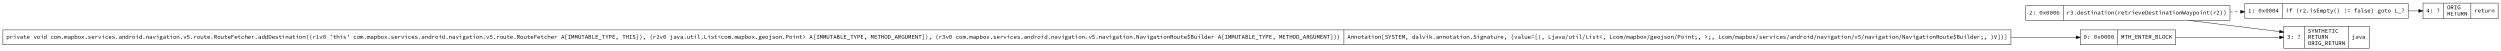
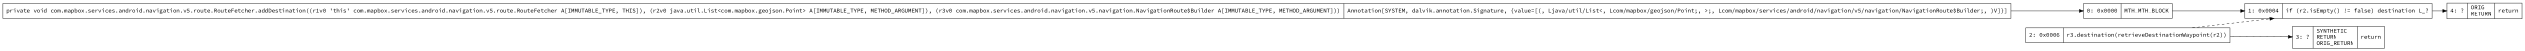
node "1: 0x0004": text "if (r2.isEmpty() != false) goto L_?" -> "if (r2.isEmpty() != false) destination L_?"
node "0: 0x0000": text "MTH_ENTER_BLOCK" -> "MTH_MTH_BLOCK"
edge "0: 0x0000" -> "3: ?": now "0: 0x0000" -> "1: 0x0004"
node "3: ?": text "java" -> "return"
